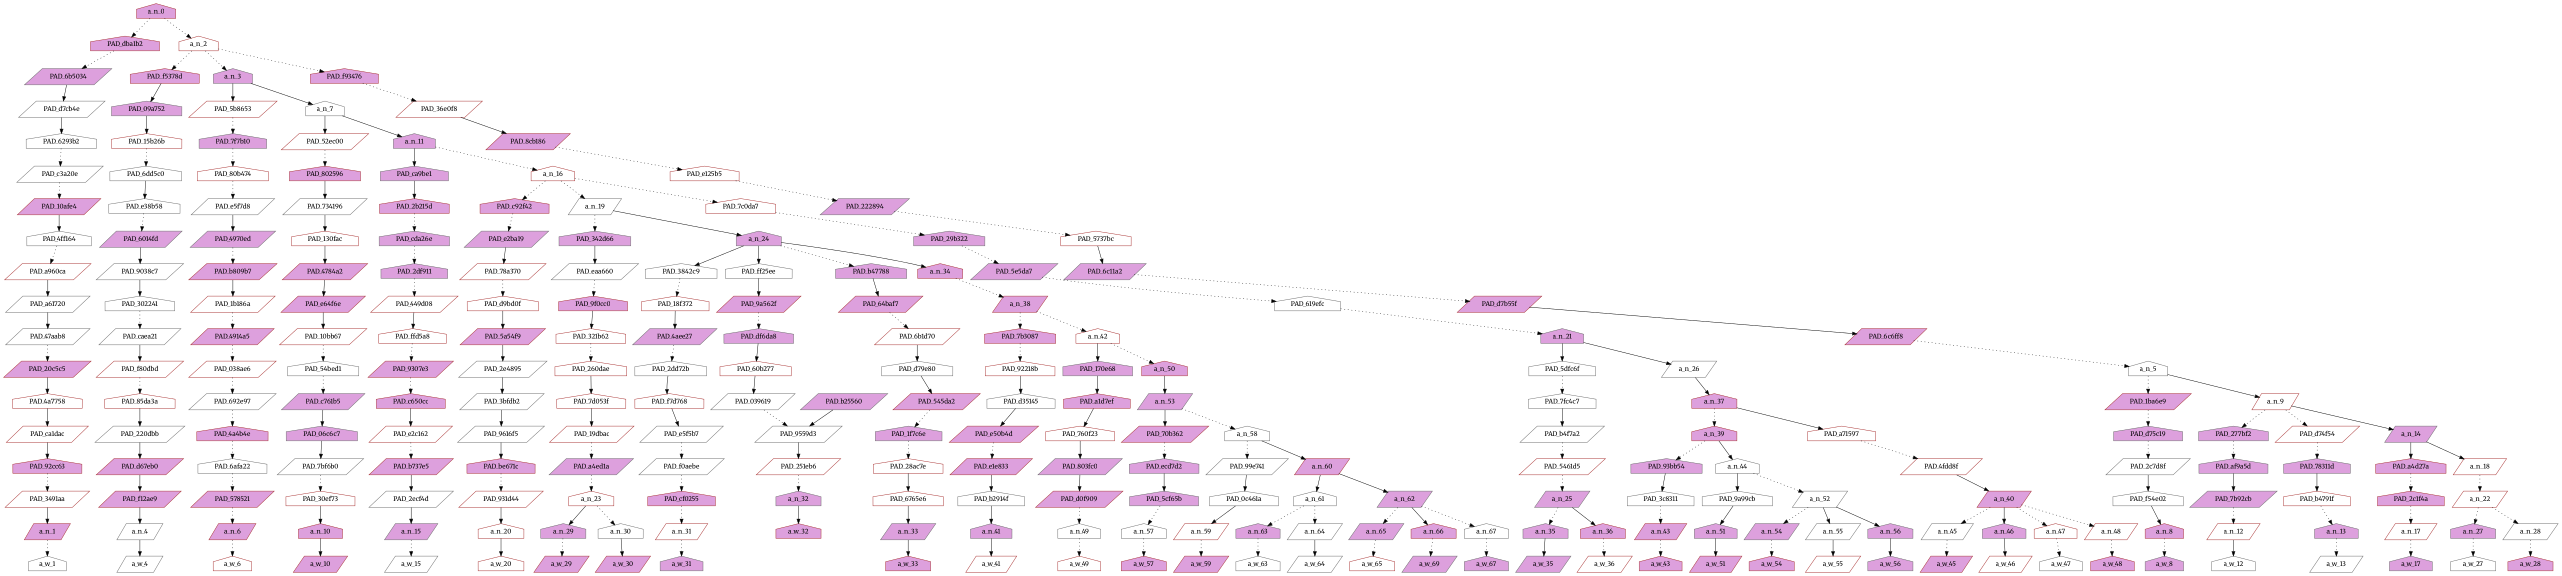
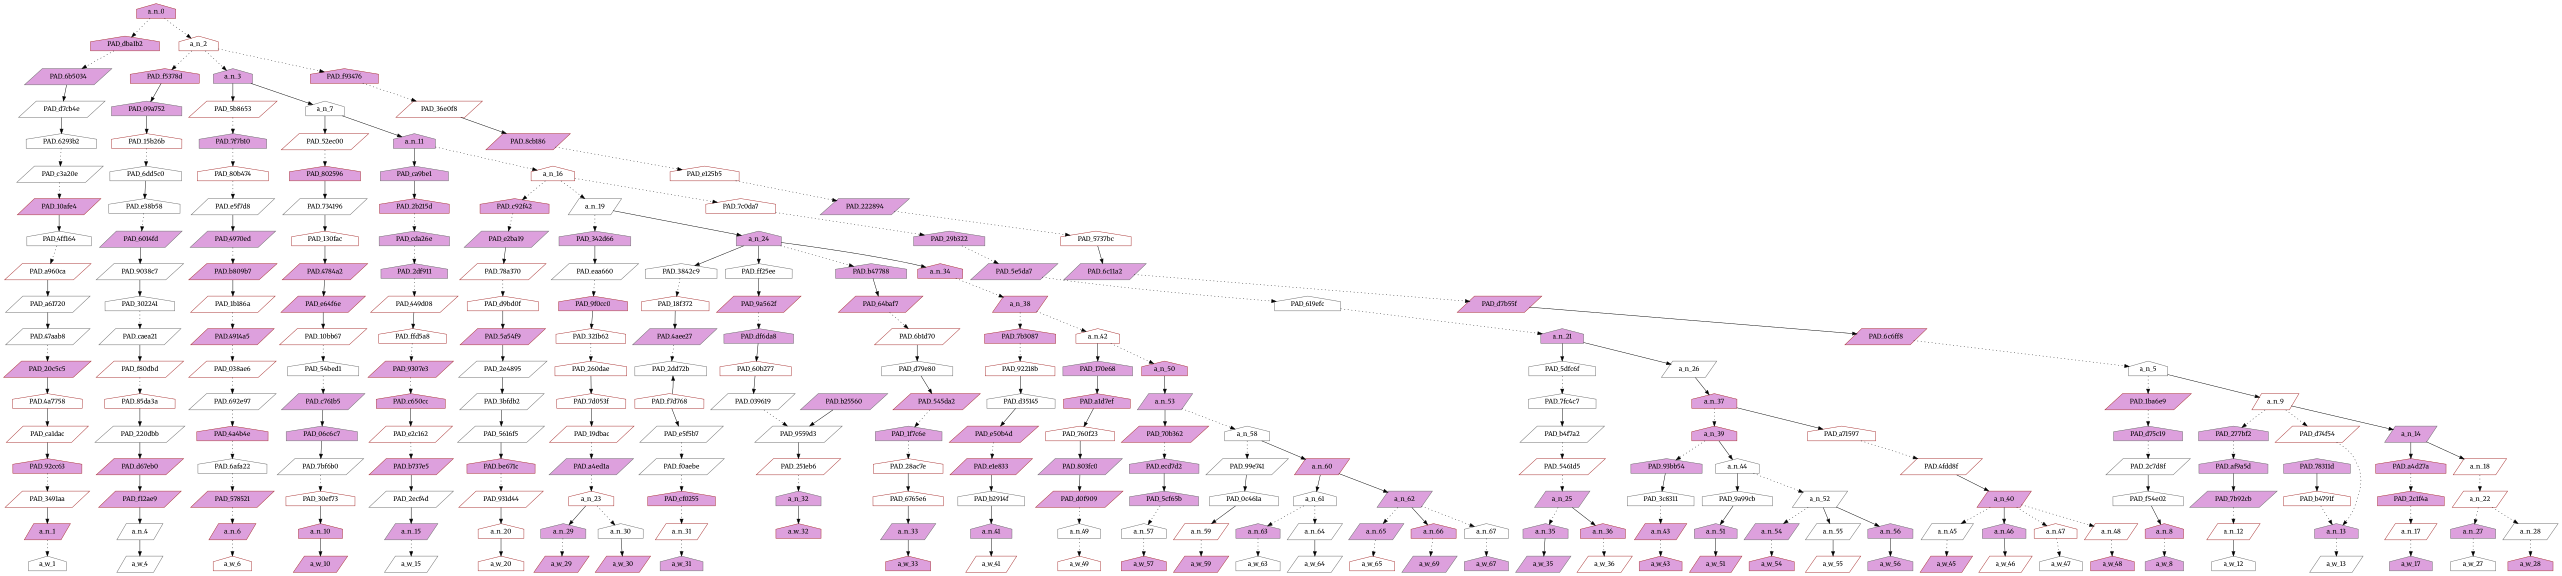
edge "PAD_2dd72b" -> "PAD_f7d768": reversed
node "PAD_9616f5": label "PAD_9616f5" -> "PAD_5616f5"
edge "PAD_d74f54" -> "PAD_78311d": now "PAD_d74f54" -> "a_n_13"
